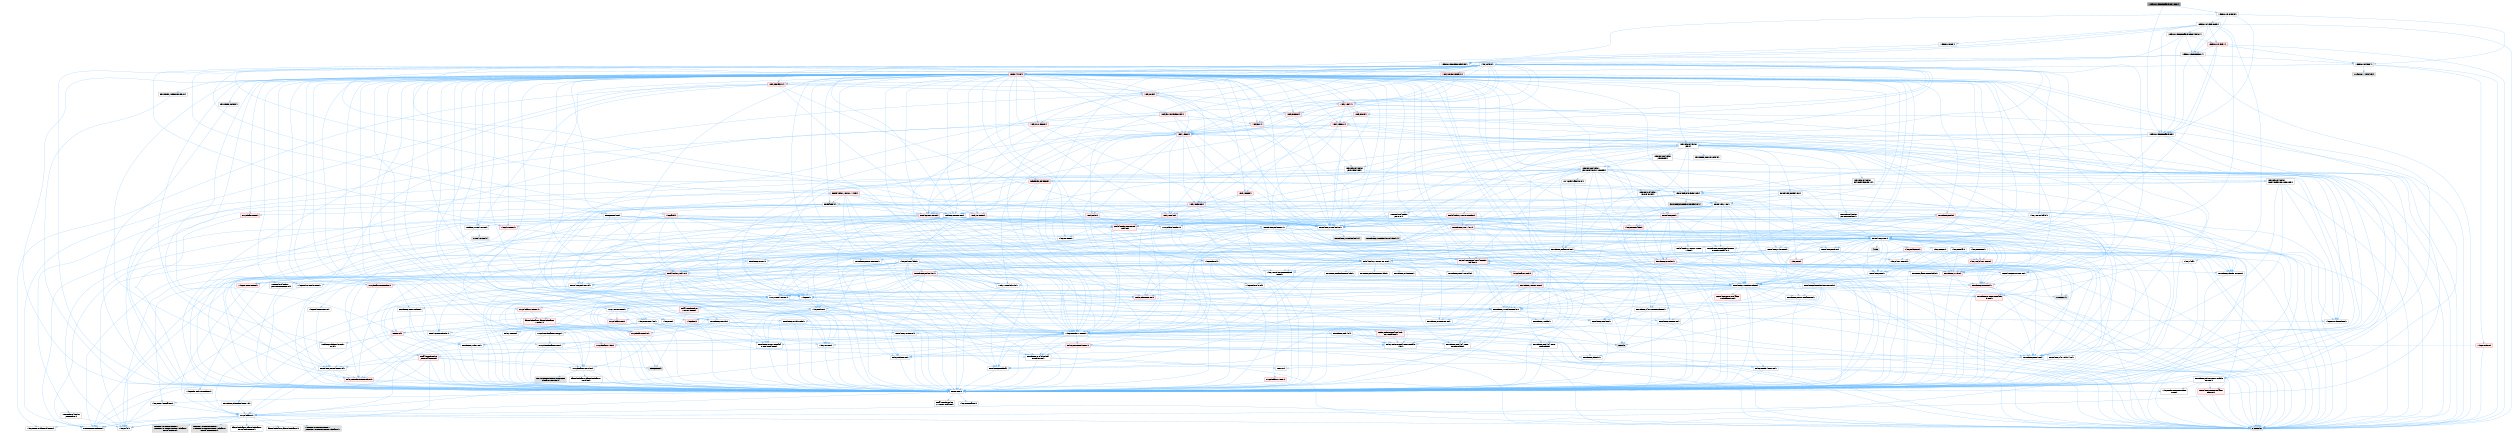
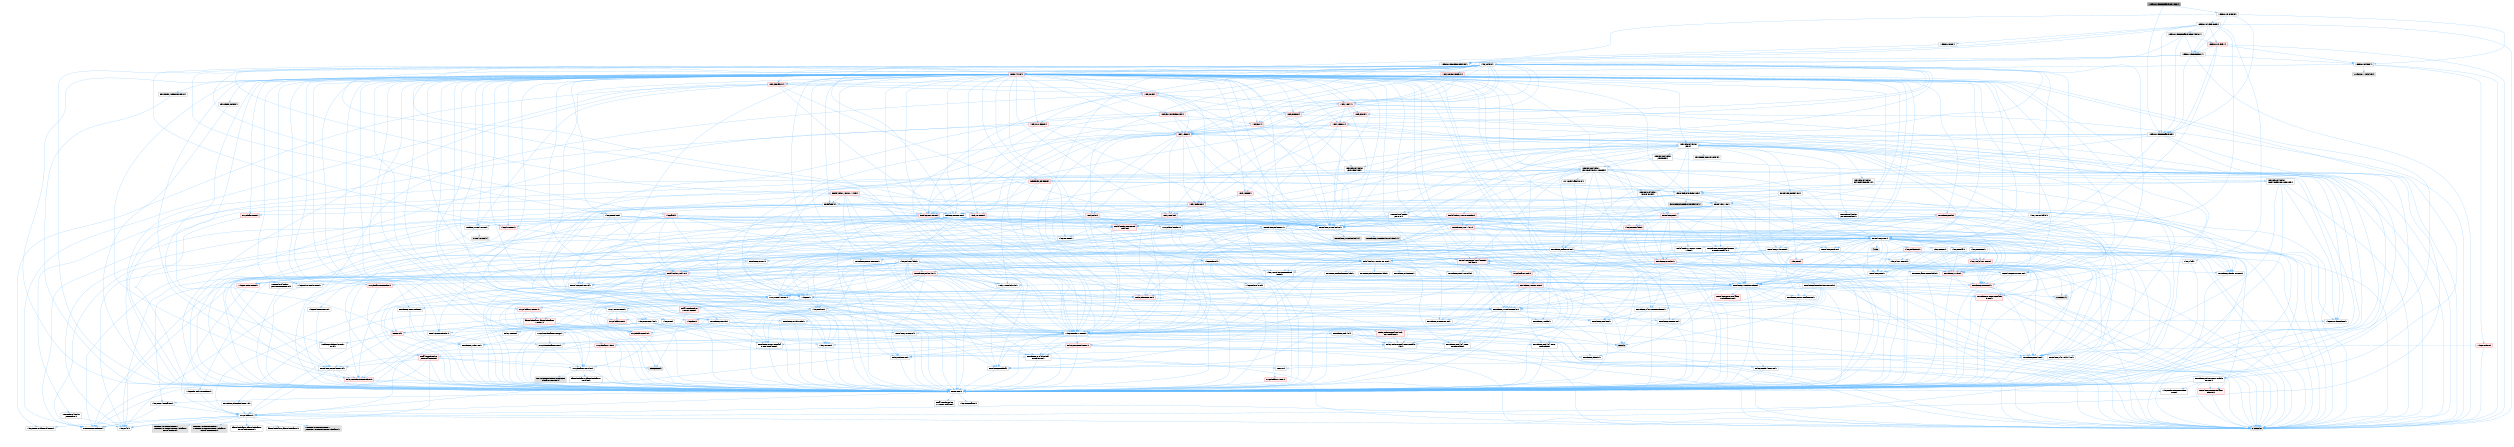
node "Trace/DateTime.h": label "Trace/DateTime.h" -> "Misc/DateTime.h"
